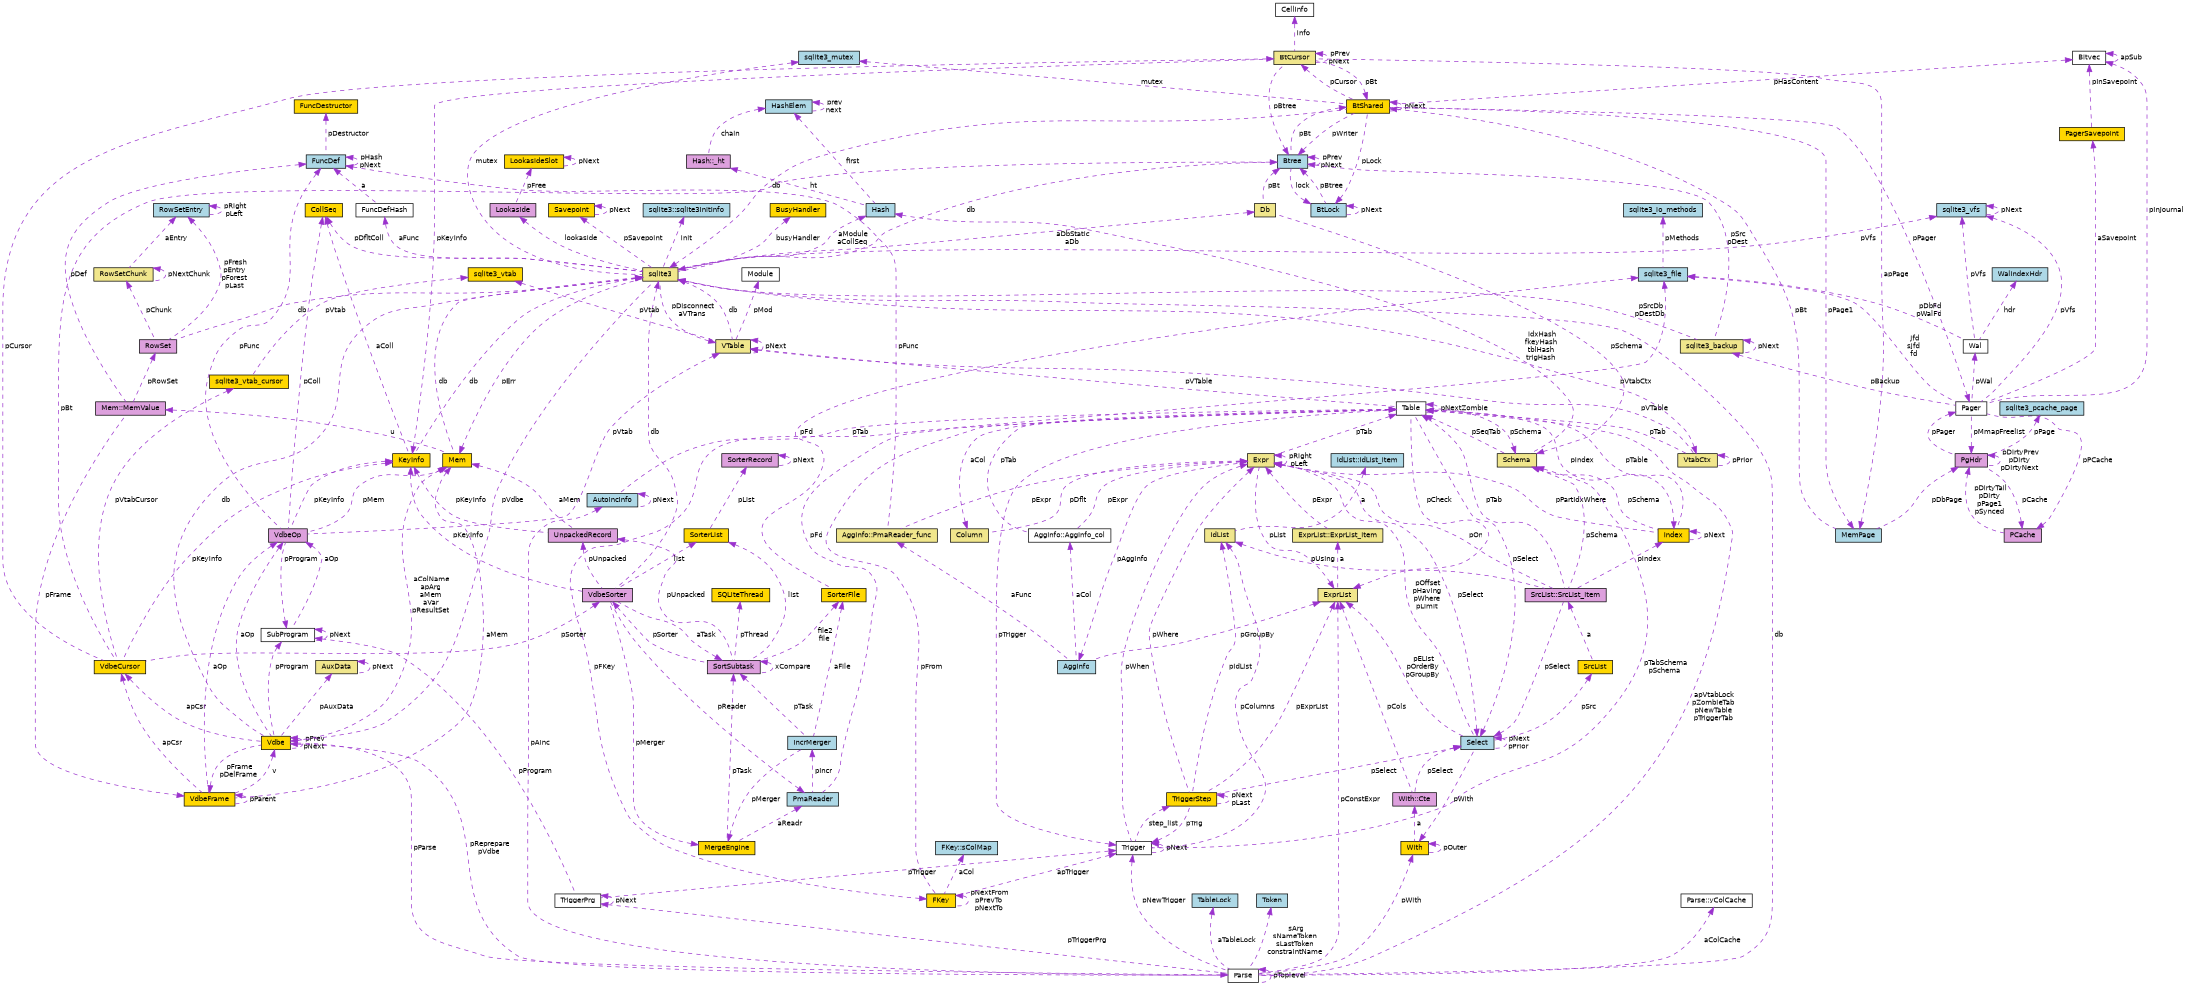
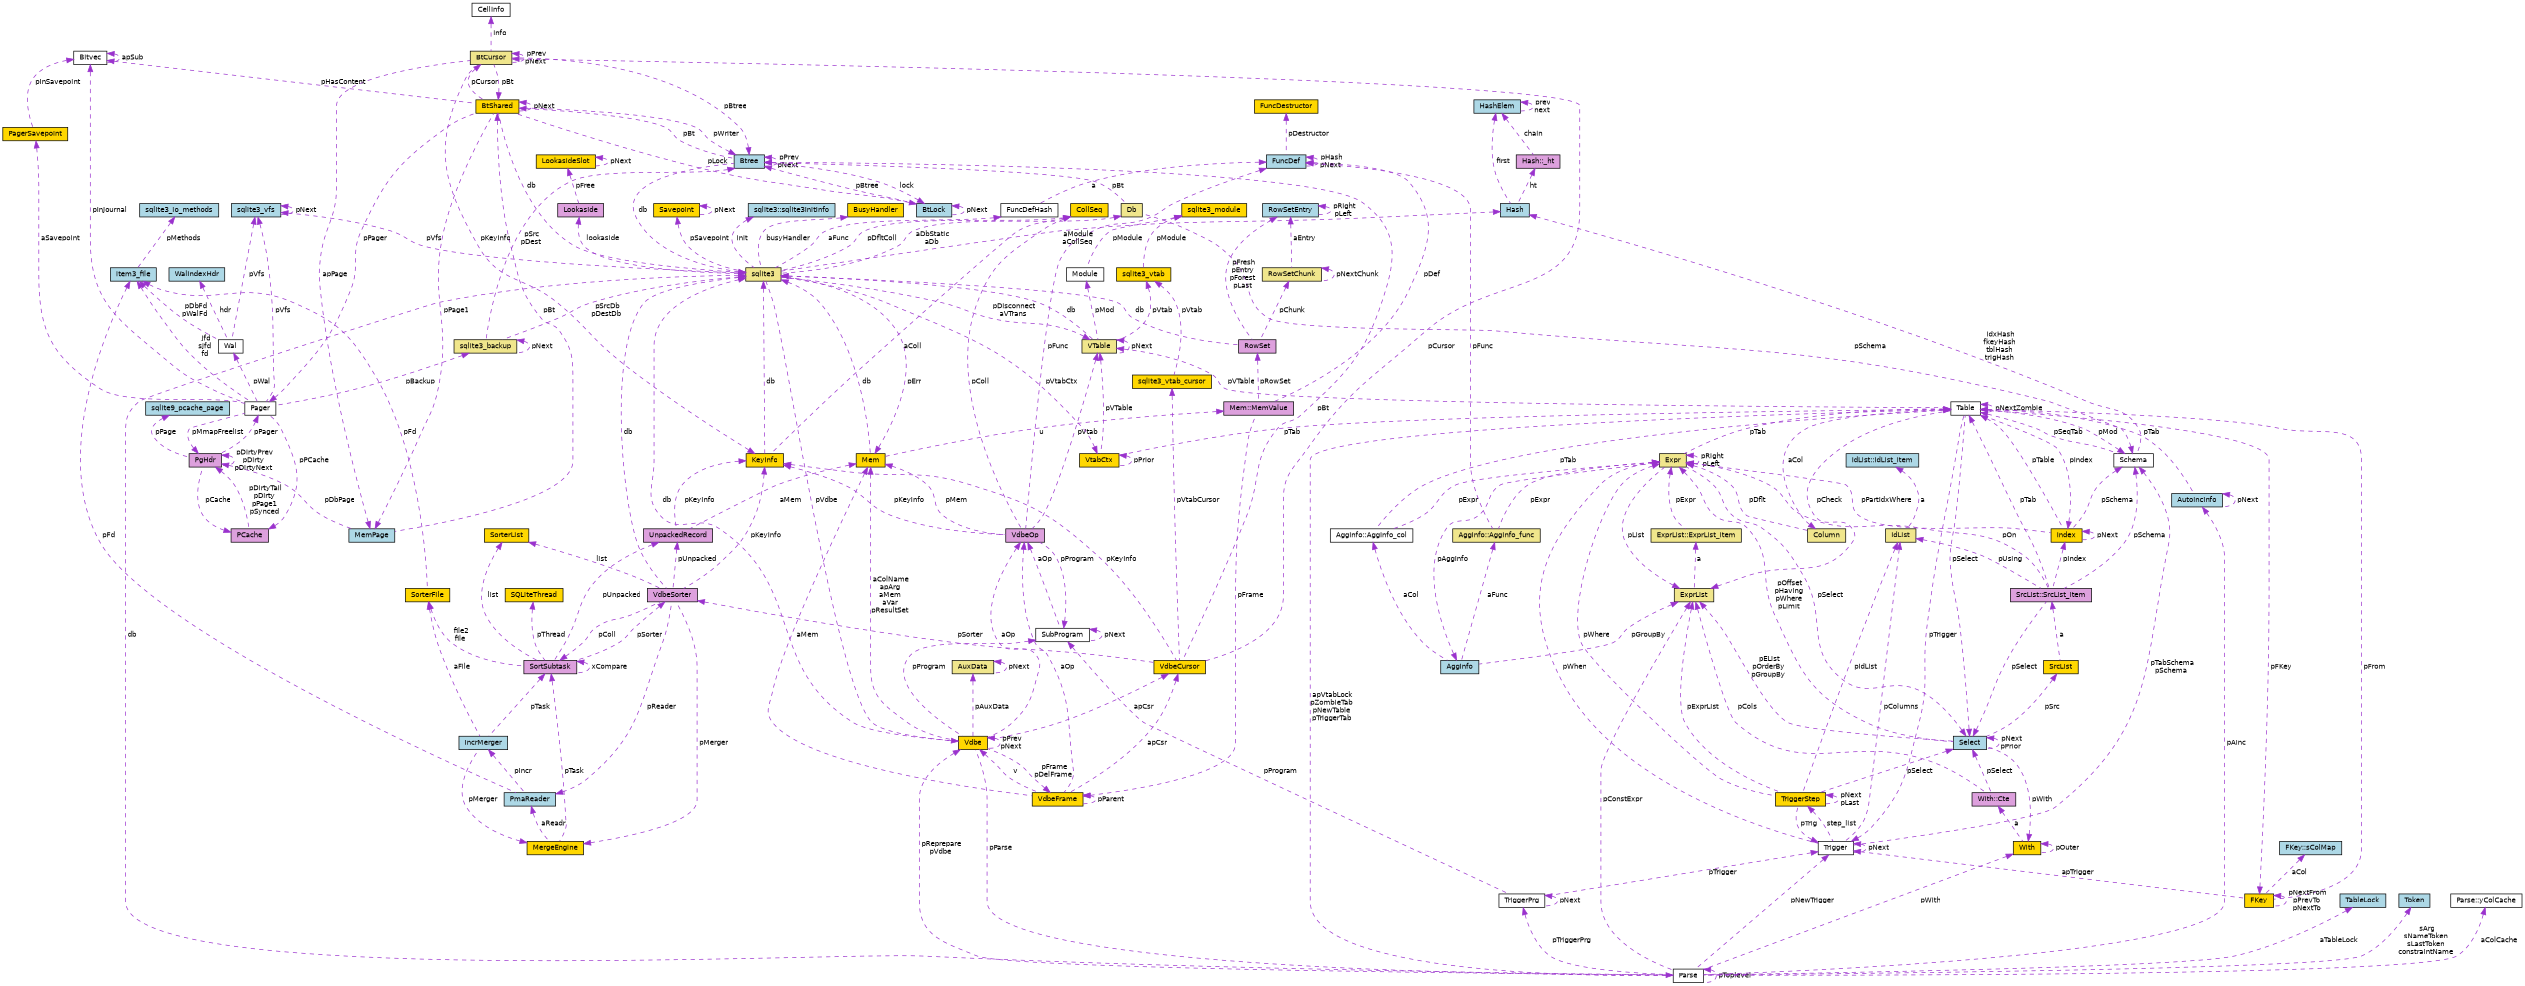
node "sqlite3_mutex": removed
node "sqlite3_module": added
node "sqlite3_file": label "sqlite3_file" -> "item3_file"
node "sqlite3_pcache_page": label "sqlite3_pcache_page" -> "sqlite9_pcache_page"
edge "Table" -> "Schema": label " pSchema" -> " pMod"
node "SorterRecord": removed
node "Schema": fillcolor khaki -> white
node "VtabCtx": fillcolor khaki -> gold
node "AggInfo::PmaReader_func": label "AggInfo::PmaReader_func" -> "AggInfo::AggInfo_func"
edge "VdbeSorter" -> "SortSubtask": label " aTask" -> " pColl"
